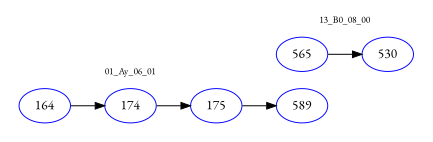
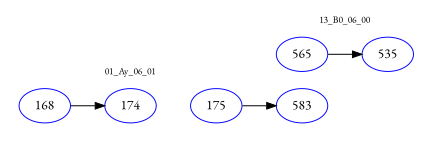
cluster "13_B0_08_00": label "13_B0_08_00" -> "13_B0_06_00"
node "530": label "530" -> "535"
node "164": label "164" -> "168"
edge "174" -> "175": removed
node "589": label "589" -> "583"
